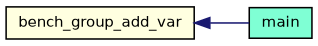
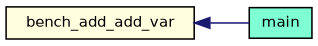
node "bench_group_add_var": label "bench_group_add_var" -> "bench_add_add_var"
